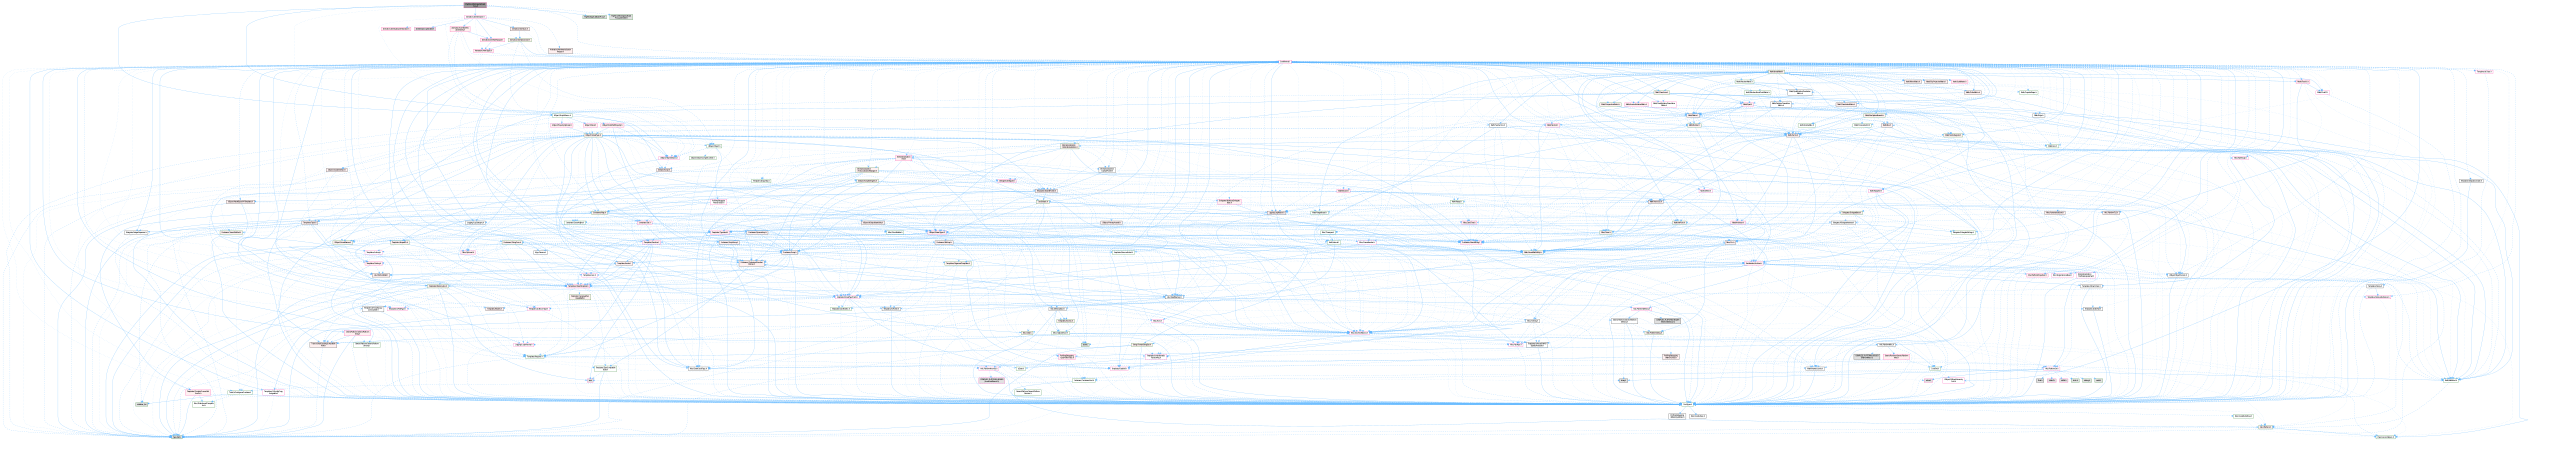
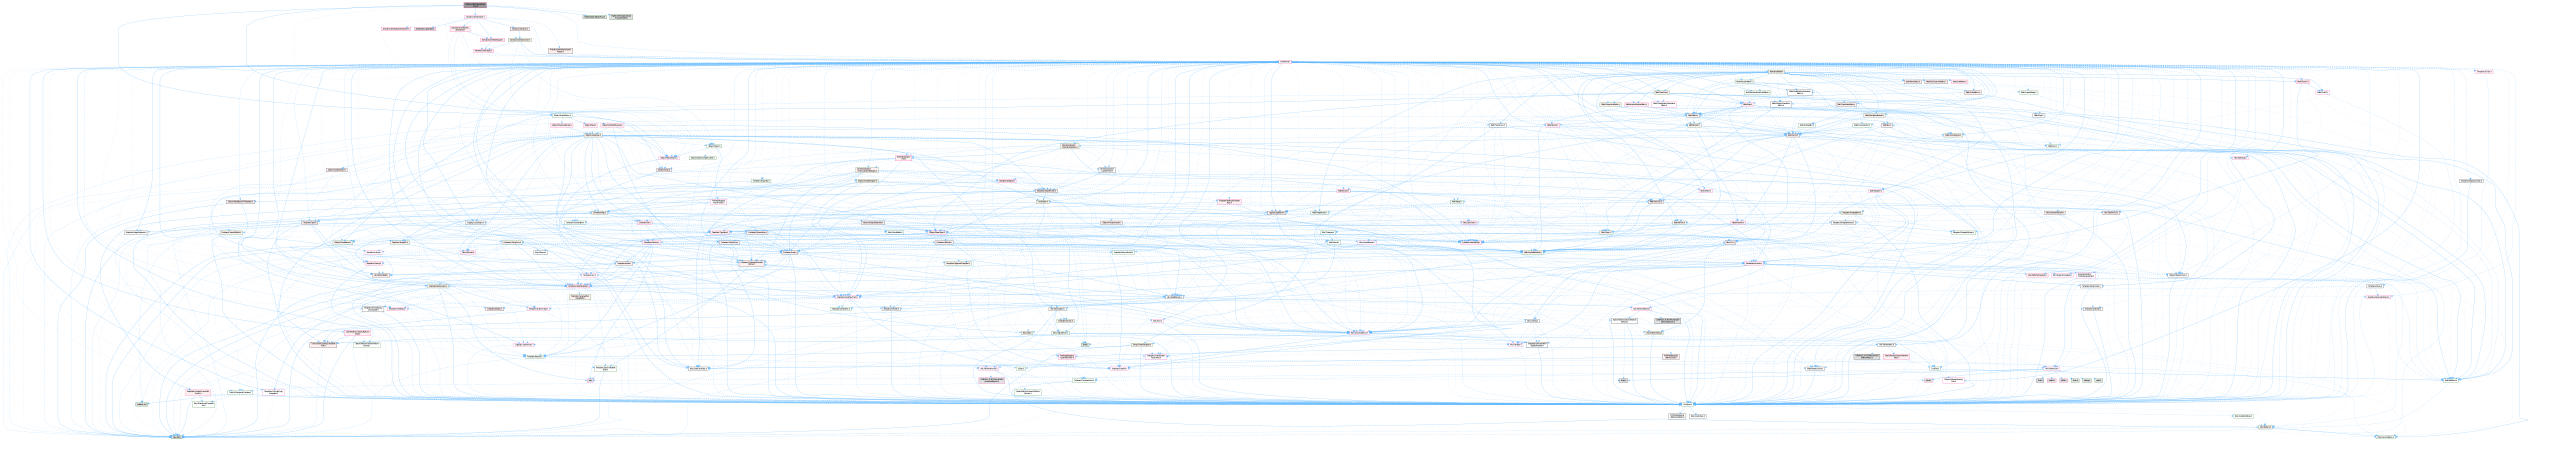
edge "CoreMinimal.h" -> "Delegates/Delegate.h": removed
